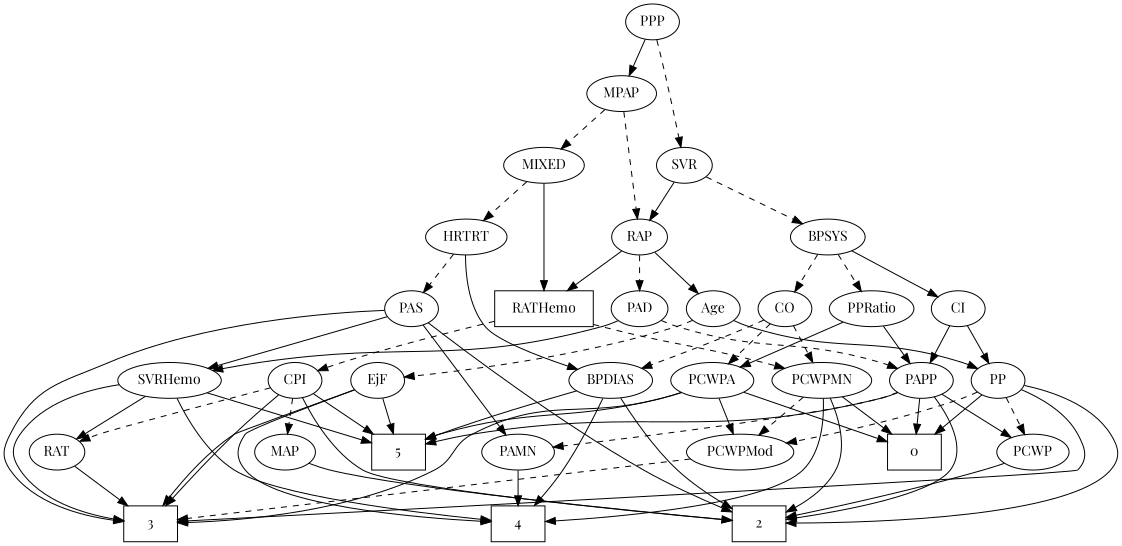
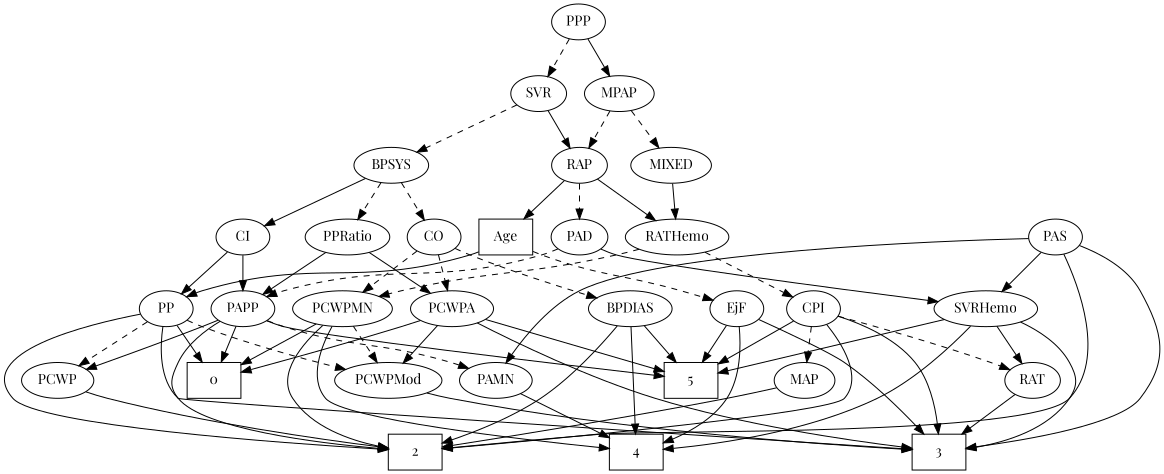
node "HRTRT": removed
node "RATHemo": shape box -> ellipse
node "Age": shape ellipse -> box
edge "PCWPMod" -> "3": style dashed -> solid
